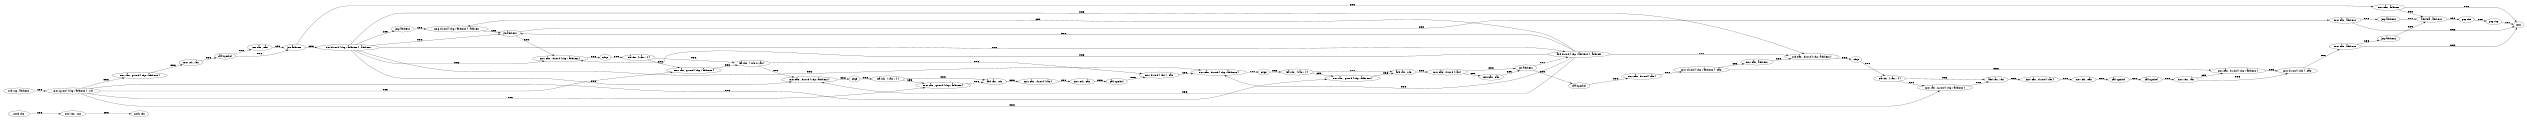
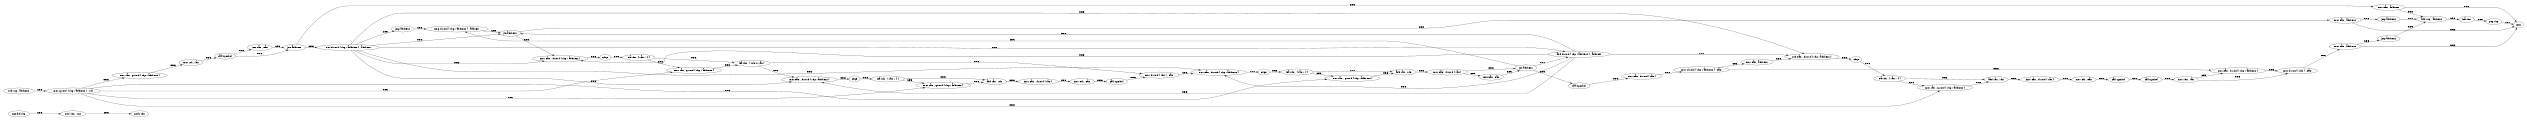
node "add lea , address": label "add lea , address" -> "add rsp , address"
node "pop rbx": label "pop rbx" -> "lea rbx"
edge "add dword [ rbp - address ] , address" -> "cmp dword [ rbp - address ] , address": now "jns address" -> "cmp dword [ rbp - address ] , address"
node "push rbp": label "push rbp" -> "symbol rbp"
